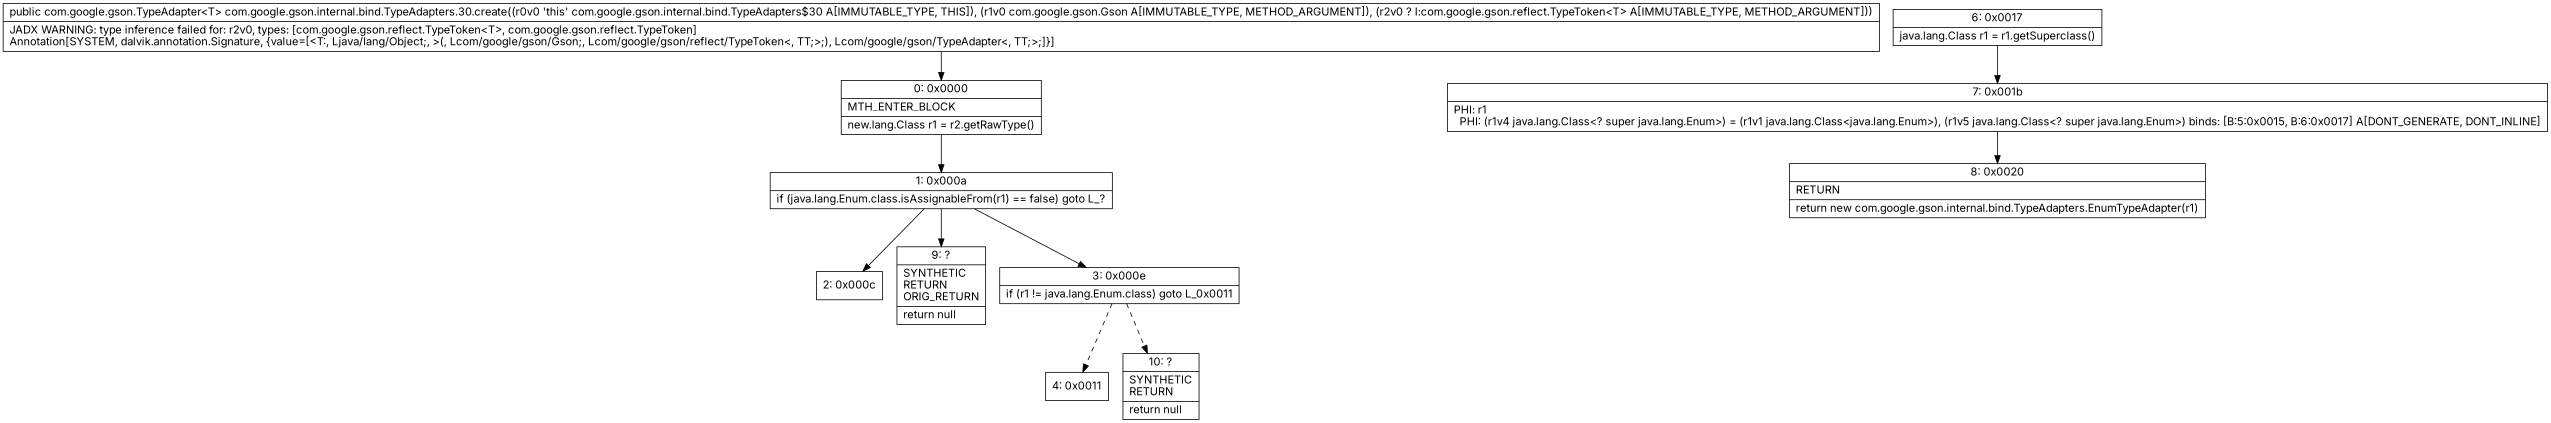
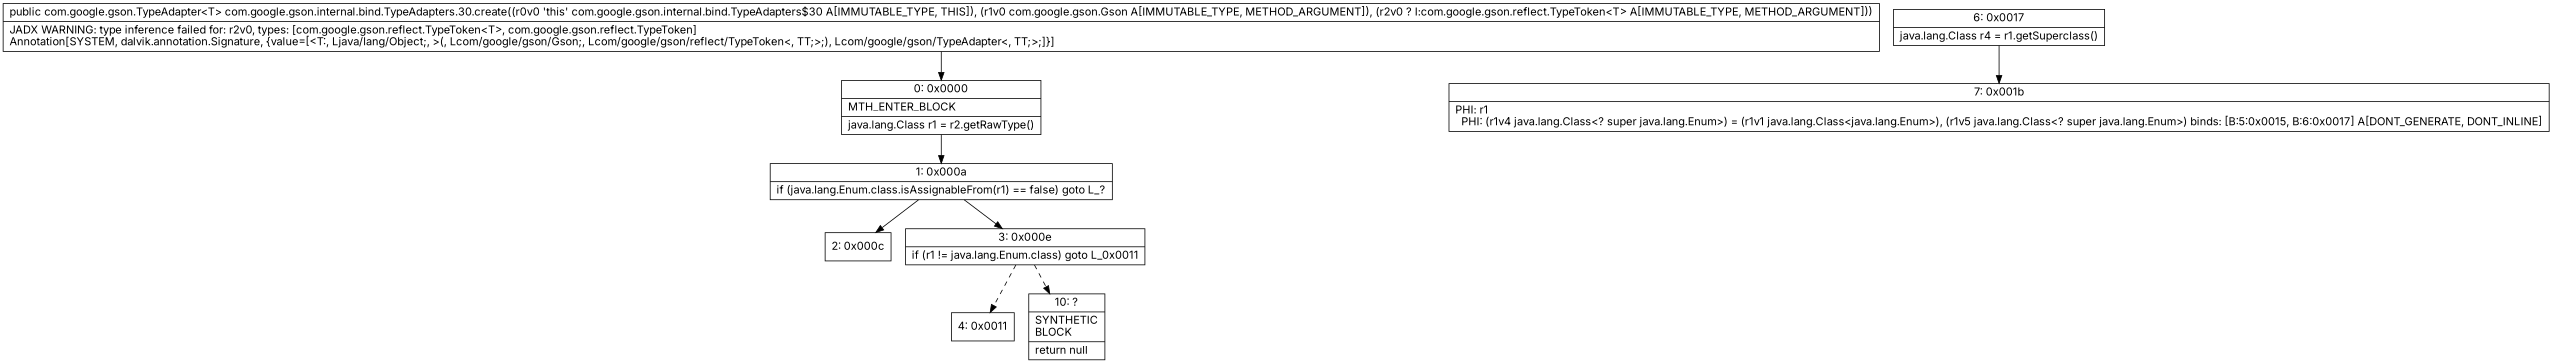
node "6: 0x0017": text "java.lang.Class r1 = r1.getSuperclass()" -> "java.lang.Class r4 = r1.getSuperclass()"
node "0: 0x0000": text "new.lang.Class r1 = r2.getRawType()" -> "java.lang.Class r1 = r2.getRawType()"
node "8: 0x0020": removed
node "9: ?": removed
node "10: ?": text "RETURN" -> "BLOCK"
